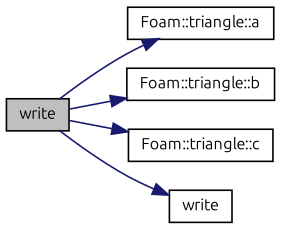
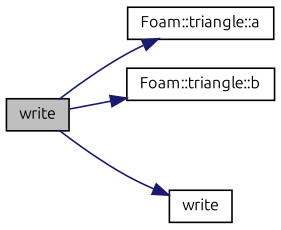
node "Foam::triangle::c": removed
